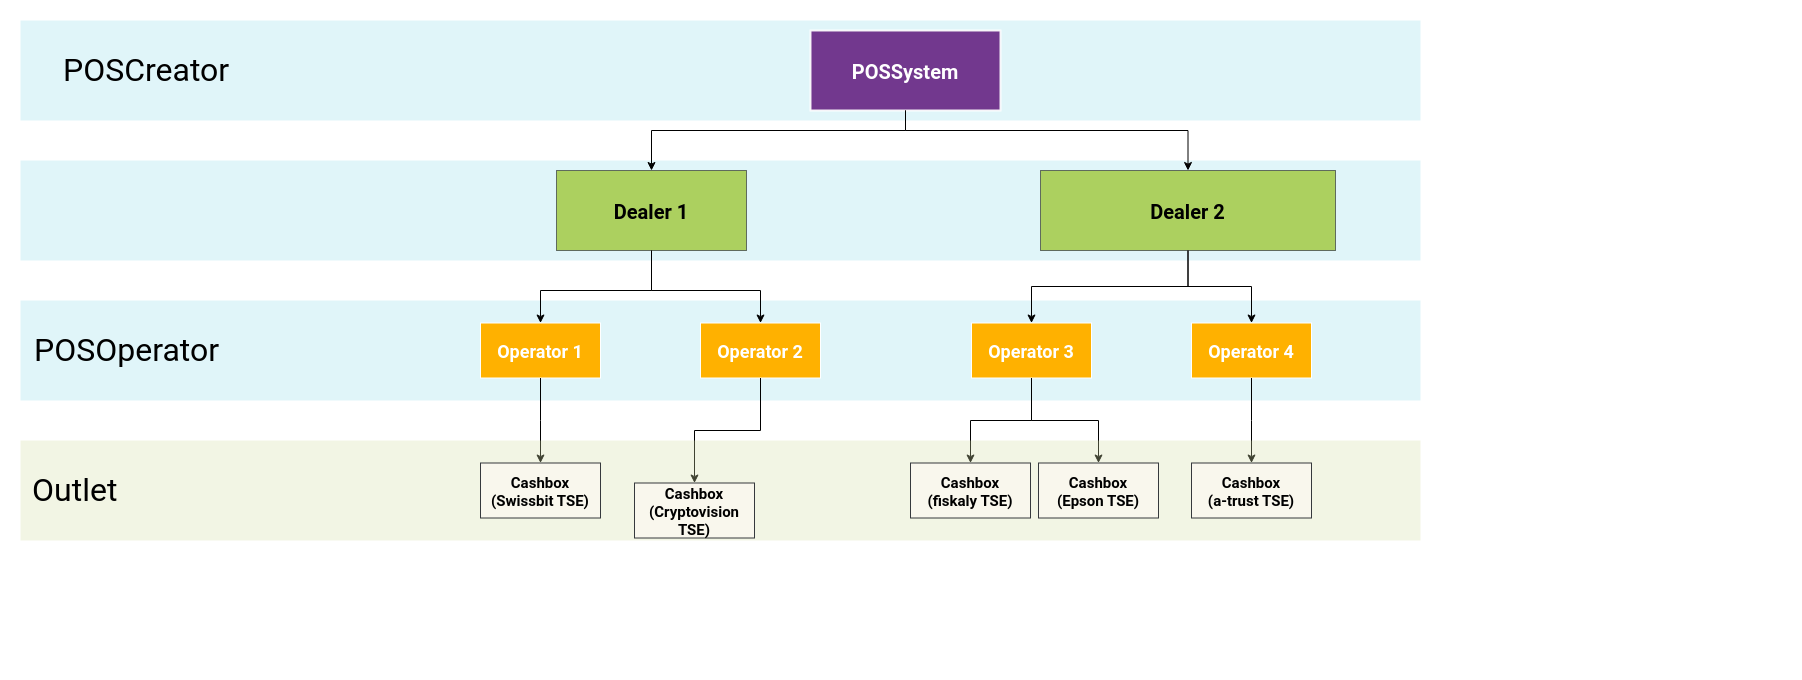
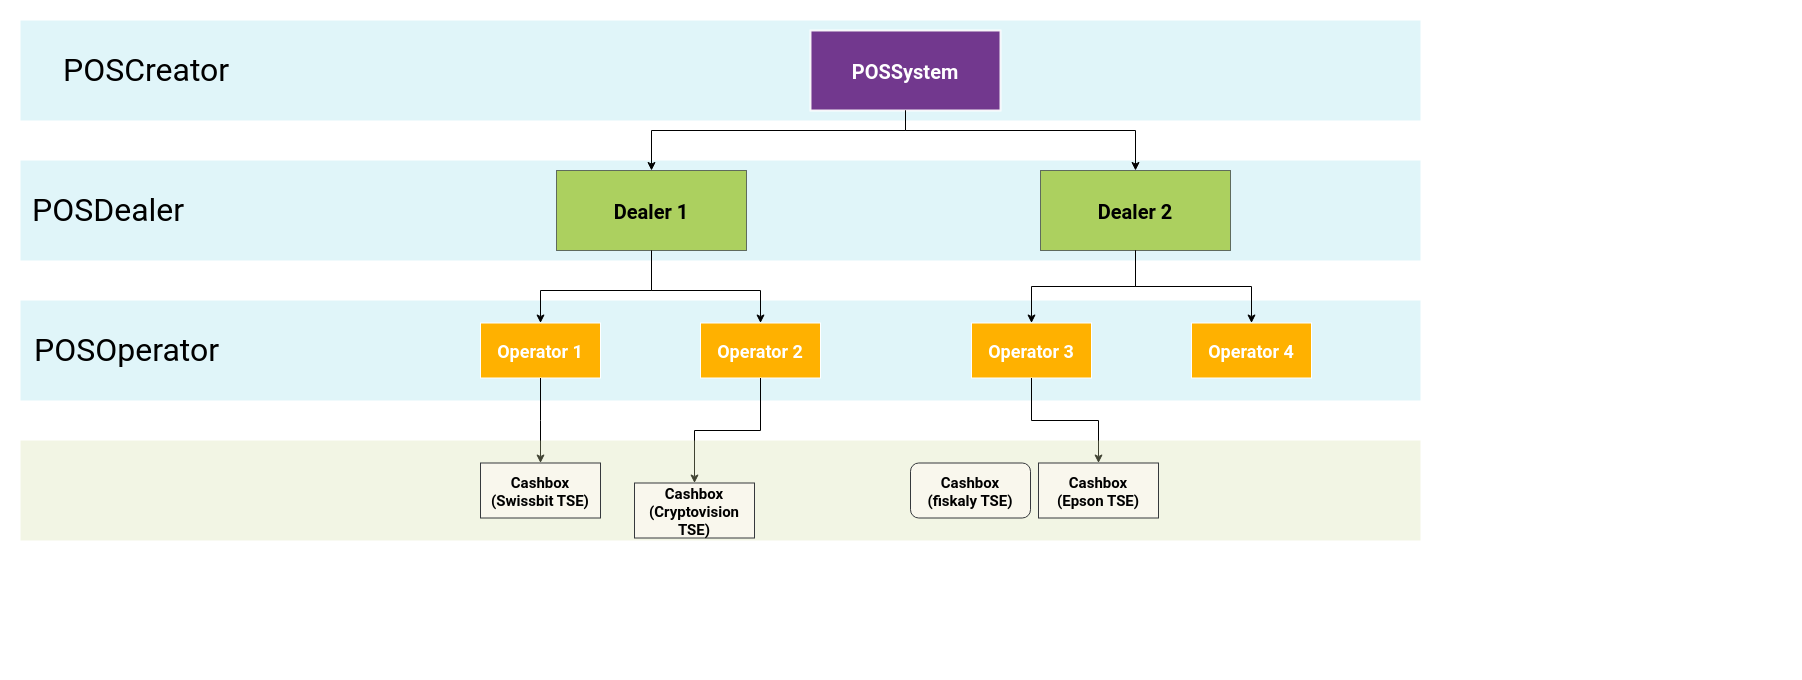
node "POSDealer": added
node "Dealer 2": size 295x80 -> 190x80
edge "Operator 4" -> "Cashbox (a-trust TSE)": removed
edge "Operator 3" -> "Cashbox (fiskaly TSE)": removed
node "Outlet": removed
node "Cashbox (fiskaly TSE)": shape rectangle -> rounded rectangle
node "Cashbox (a-trust TSE)": removed
